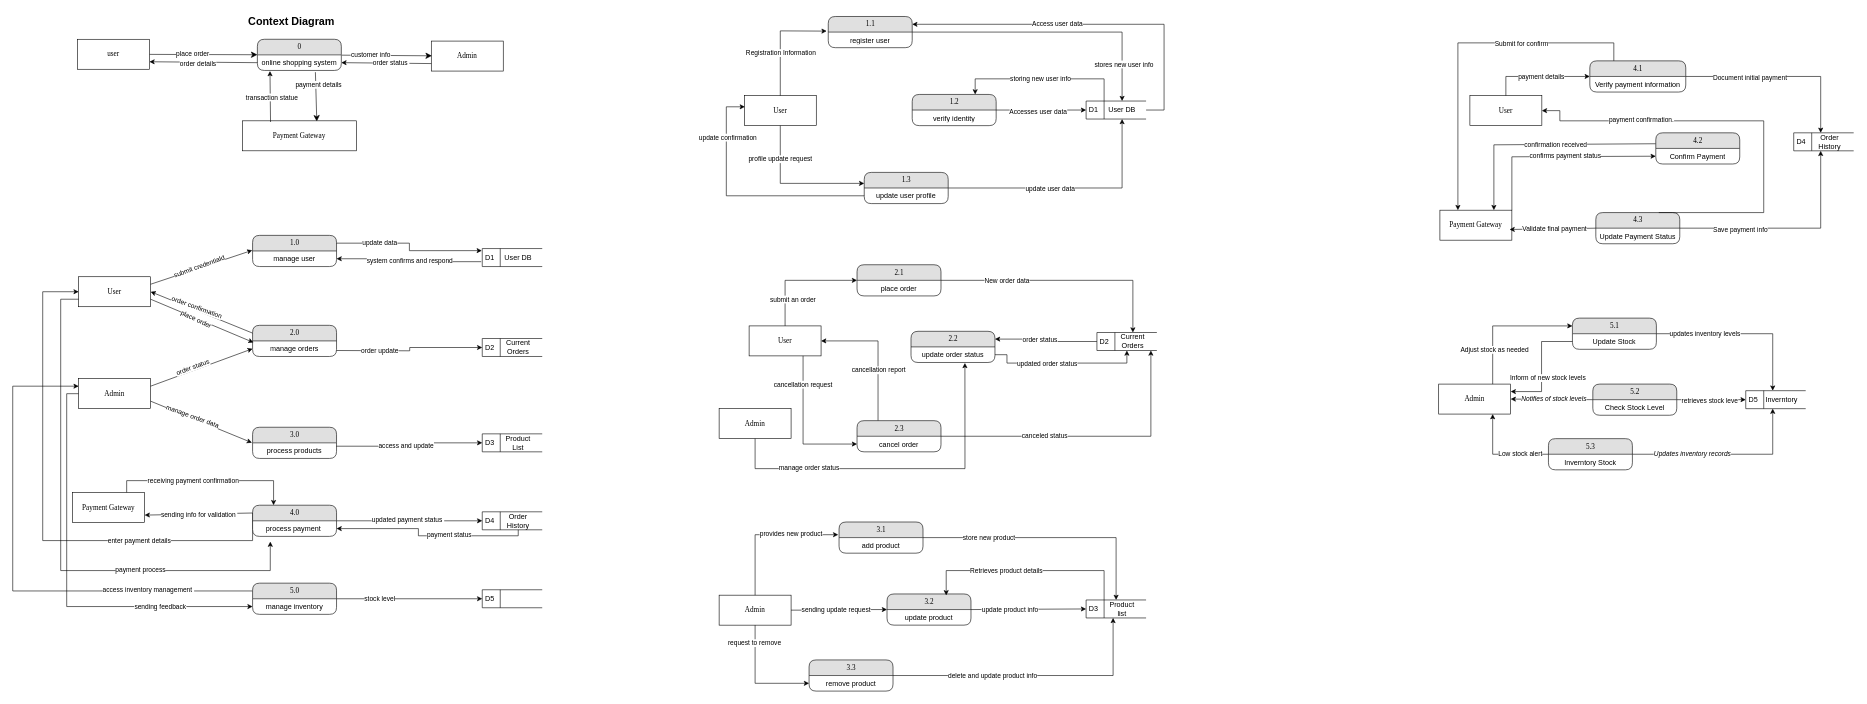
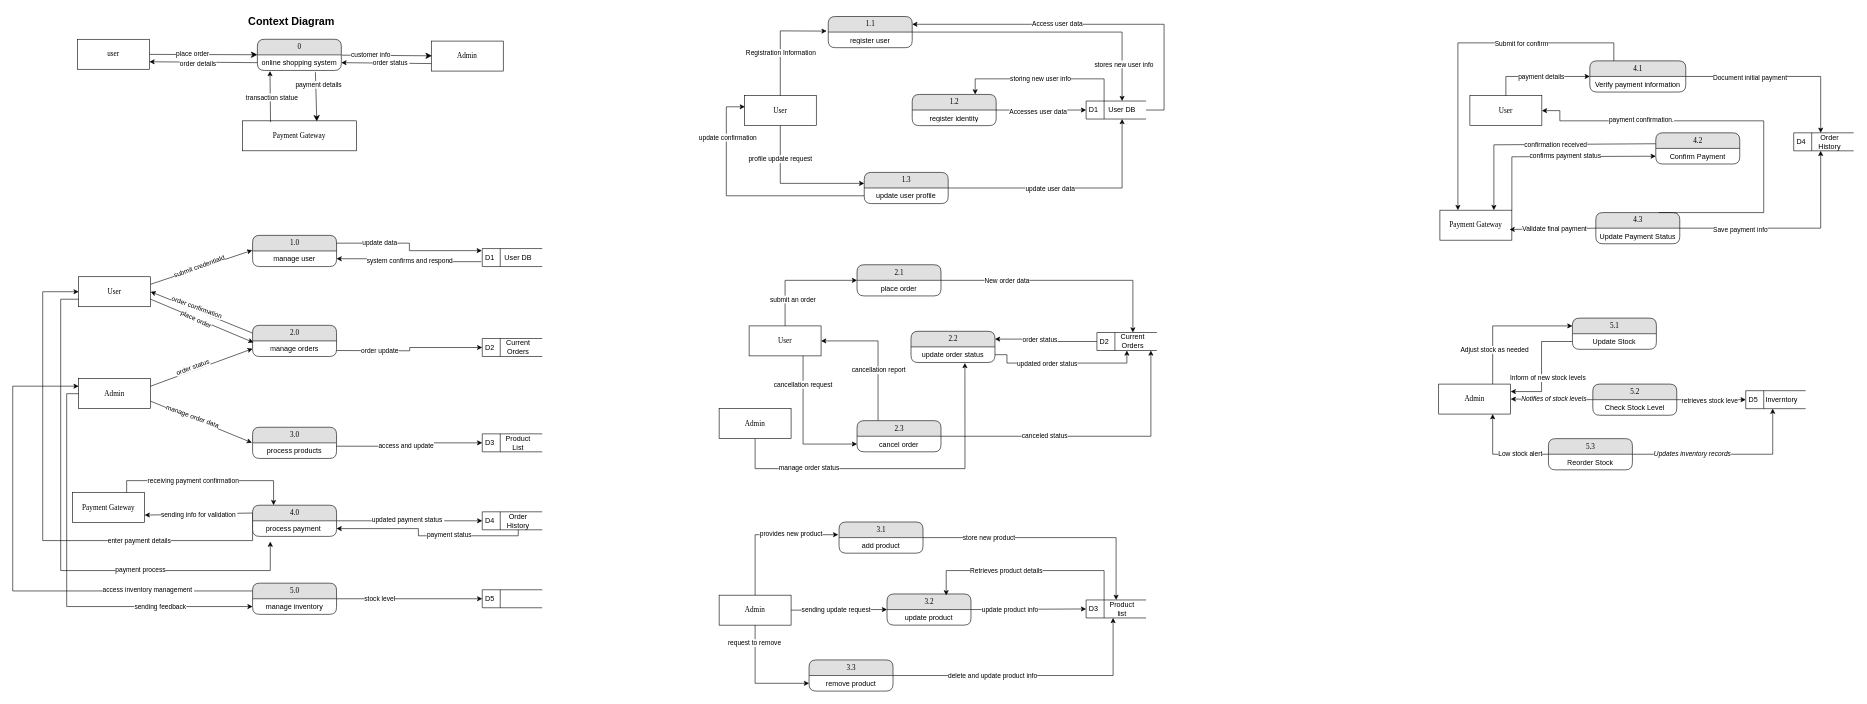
node "verify identity": label "verify identity" -> "register identity"
edge "5.1" -> "Inverntory": removed, label "updates inventory levels"
node "Inverntory Stock": label "Inverntory Stock" -> "Reorder Stock"
